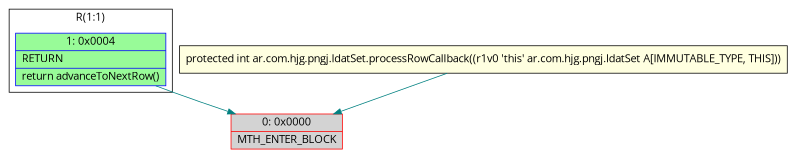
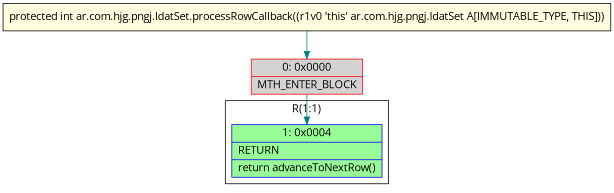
edge "1: 0x0004" -> "0: 0x0000": reversed
